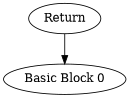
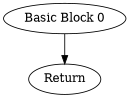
edge "Return" -> "Basic Block 0": reversed
